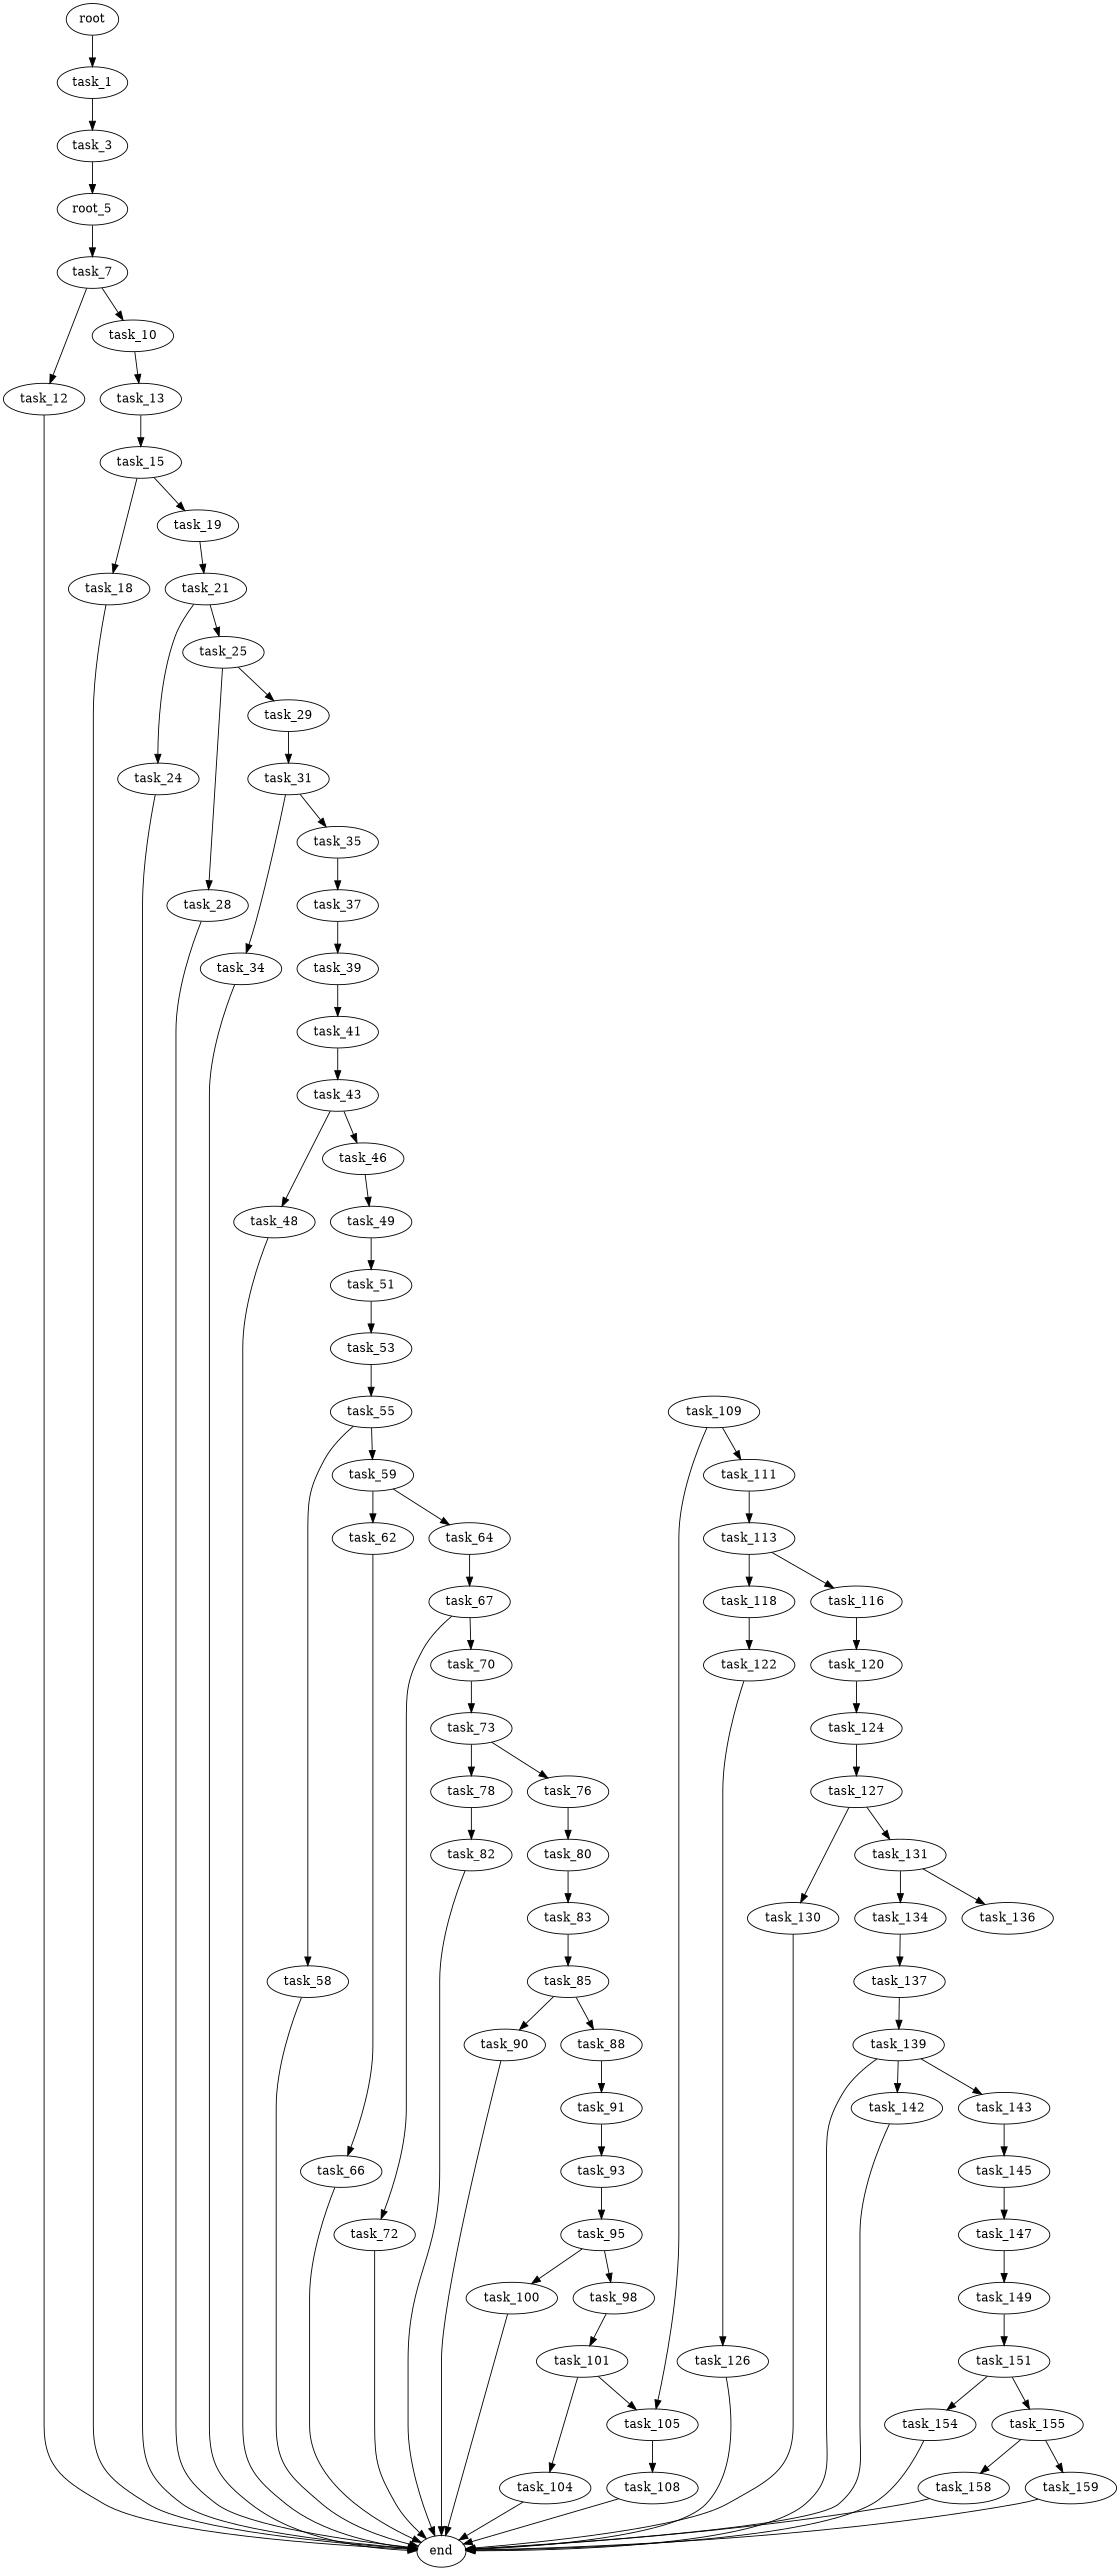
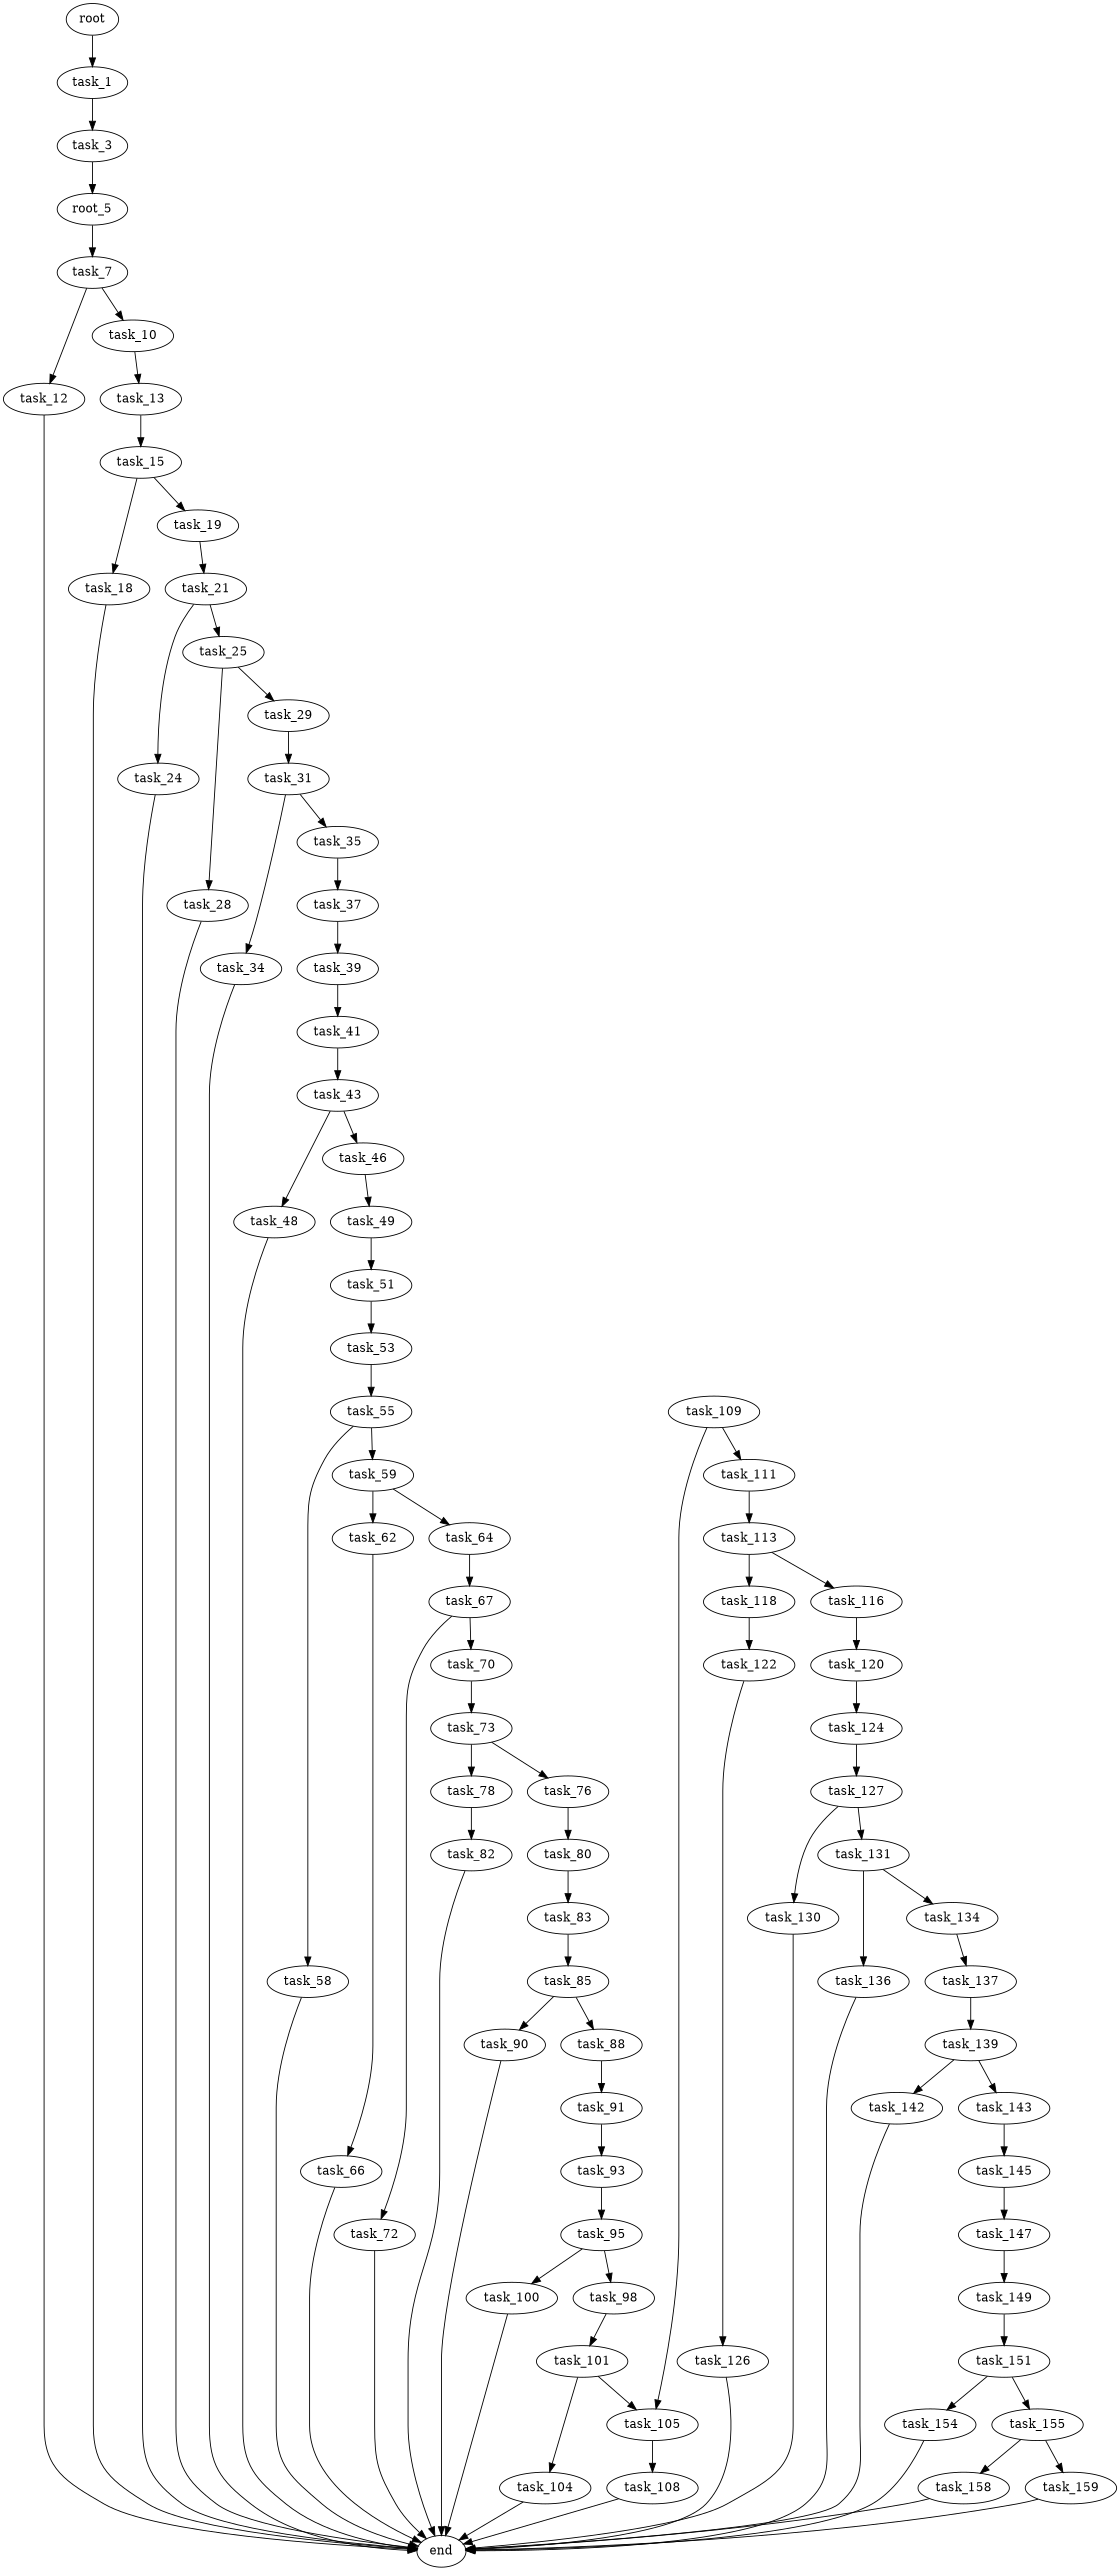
edge "task_139" -> "end": now "task_136" -> "end"
